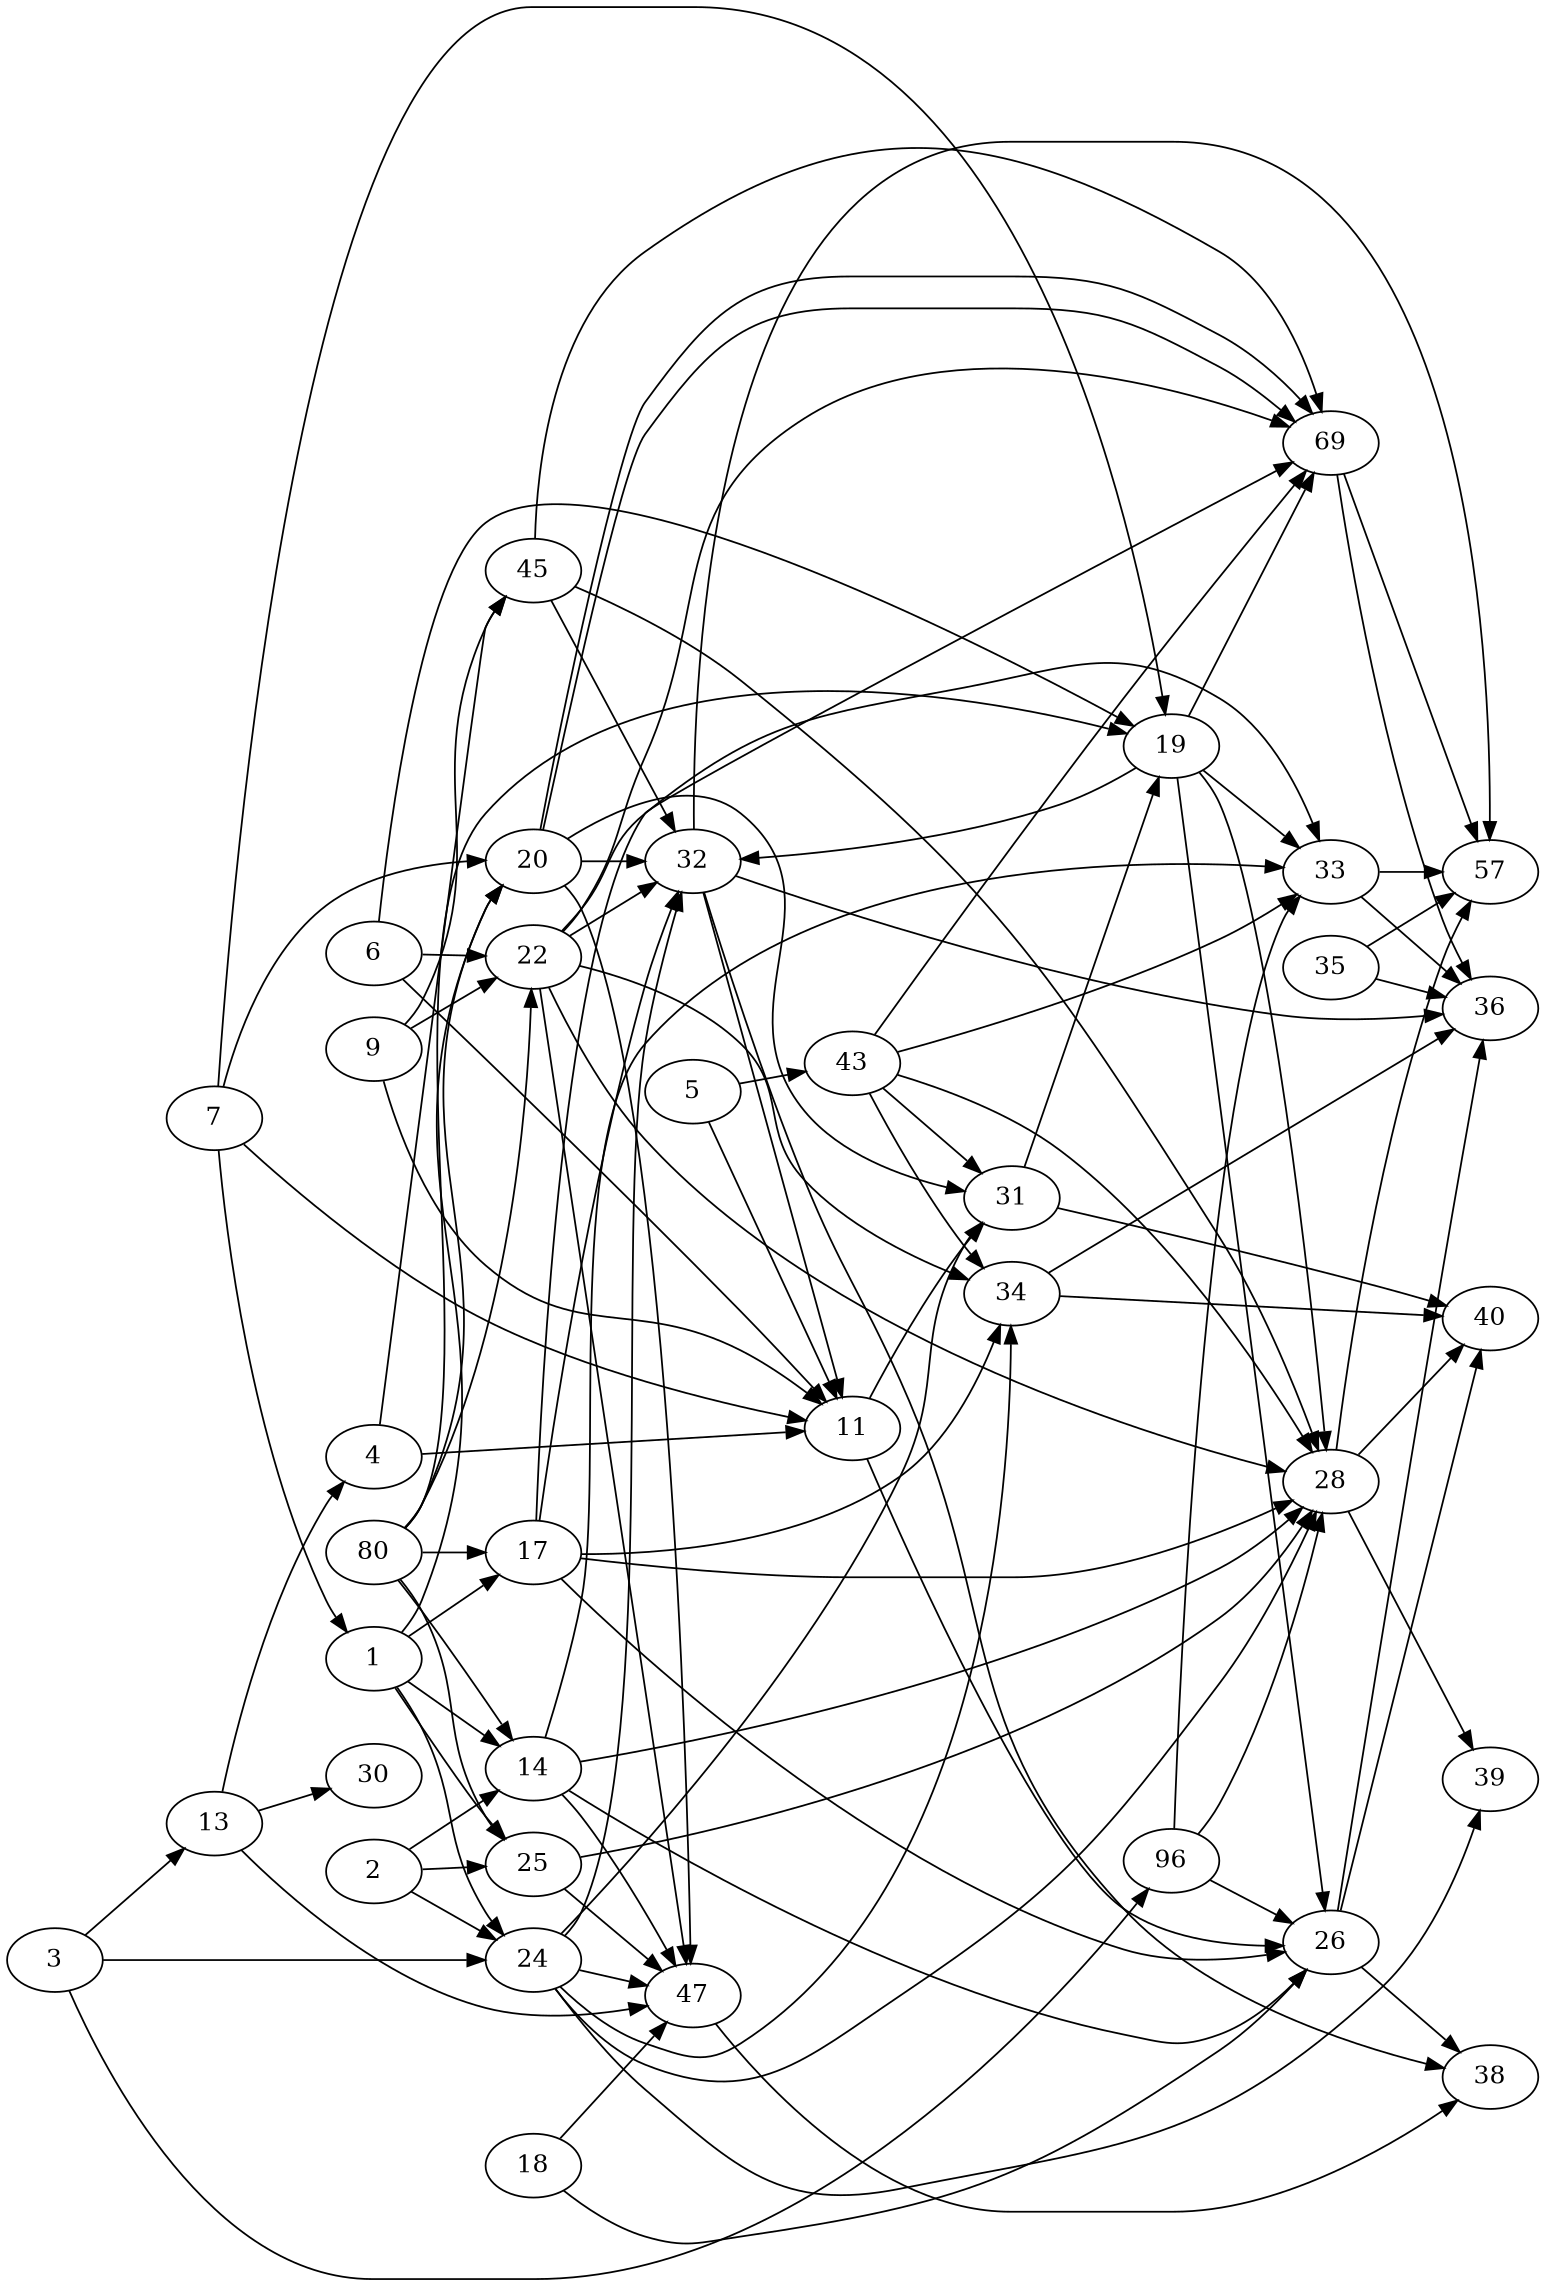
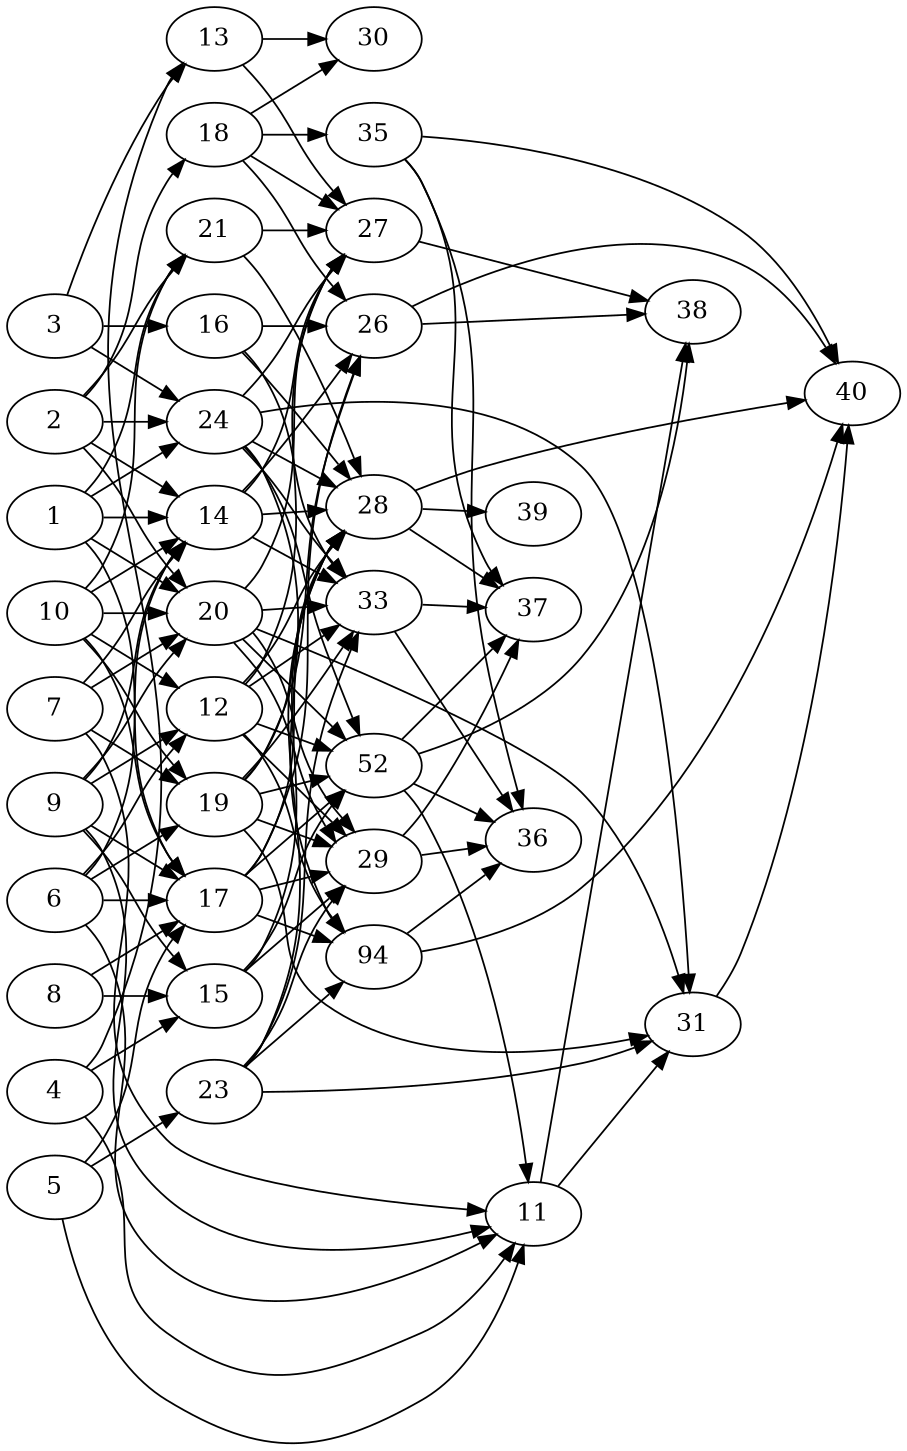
edge "18" -> "30": added
edge "18" -> "35": added
edge "35" -> "40": added
edge "2" -> "18": added
node "69": label "69" -> "29"
edge "2" -> "20": added
node "45": label "45" -> "15"
edge "20" -> "33": added
edge "9" -> "14": added
edge "9" -> "20": added
edge "6" -> "14": added
edge "9" -> "17": added
node "32": label "32" -> "52"
node "57": label "57" -> "37"
edge "6" -> "17": added
node "22": label "22" -> "12"
edge "31" -> "19": reversed
node "8": added
edge "5" -> "17": added
node "43": label "43" -> "23"
node "34": label "34" -> "94"
edge "7" -> "1": now "7" -> "14"
edge "26" -> "36": removed
node "80": label "80" -> "10"
edge "13" -> "4": reversed
edge "11" -> "26": now "11" -> "38"
node "96": label "96" -> "16"
node "25": label "25" -> "21"
node "47": label "47" -> "27"
edge "24" -> "39": now "24" -> "33"
